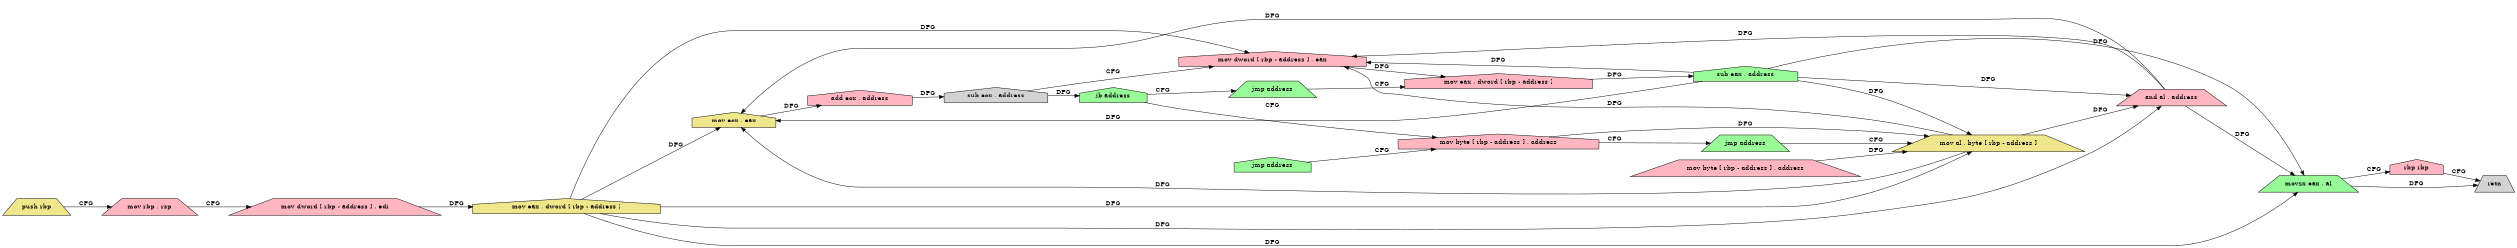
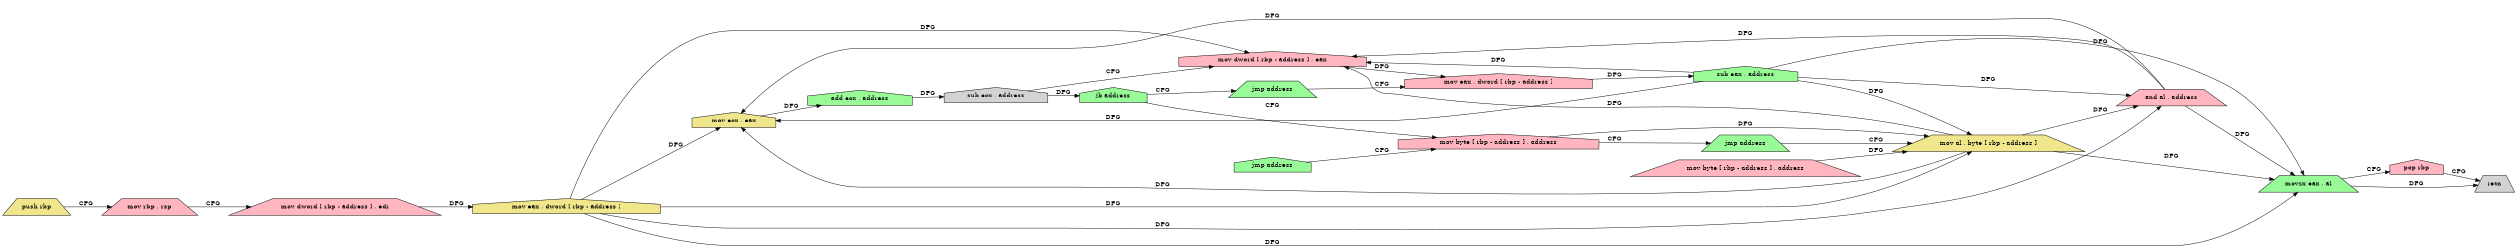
node "add ecx , address": fillcolor lightpink -> palegreen
edge "mov al , byte [ rbp - address ]" -> "movzx eax , al": added, label "DFG"
node "rbp rbp": label "rbp rbp" -> "pop rbp"
